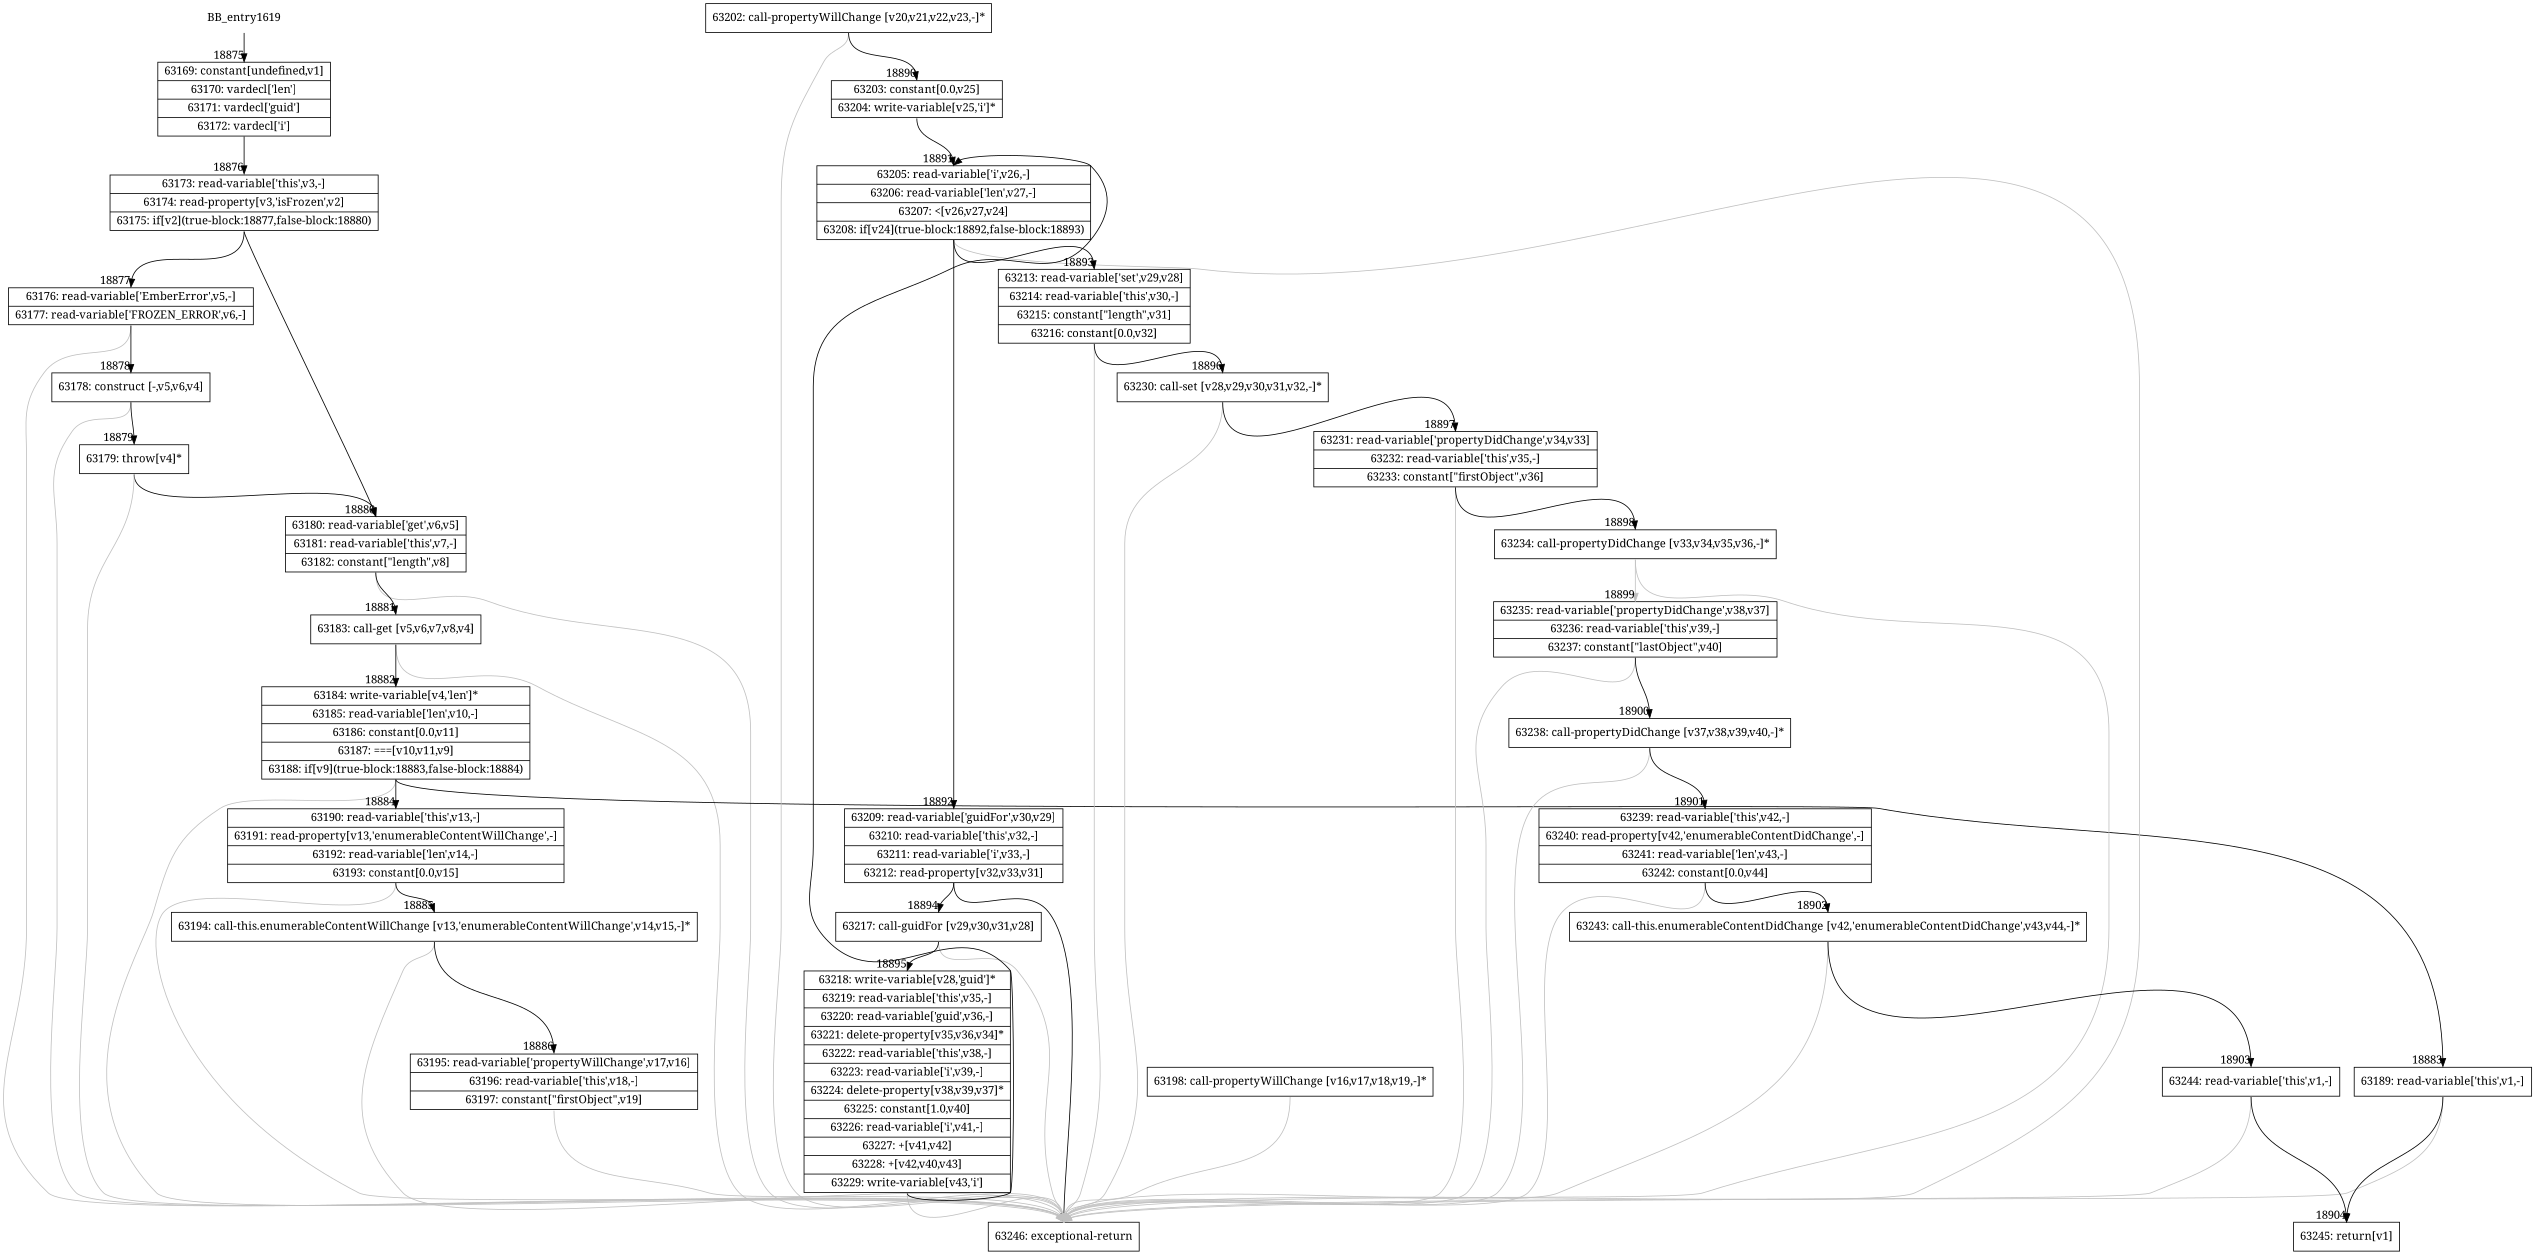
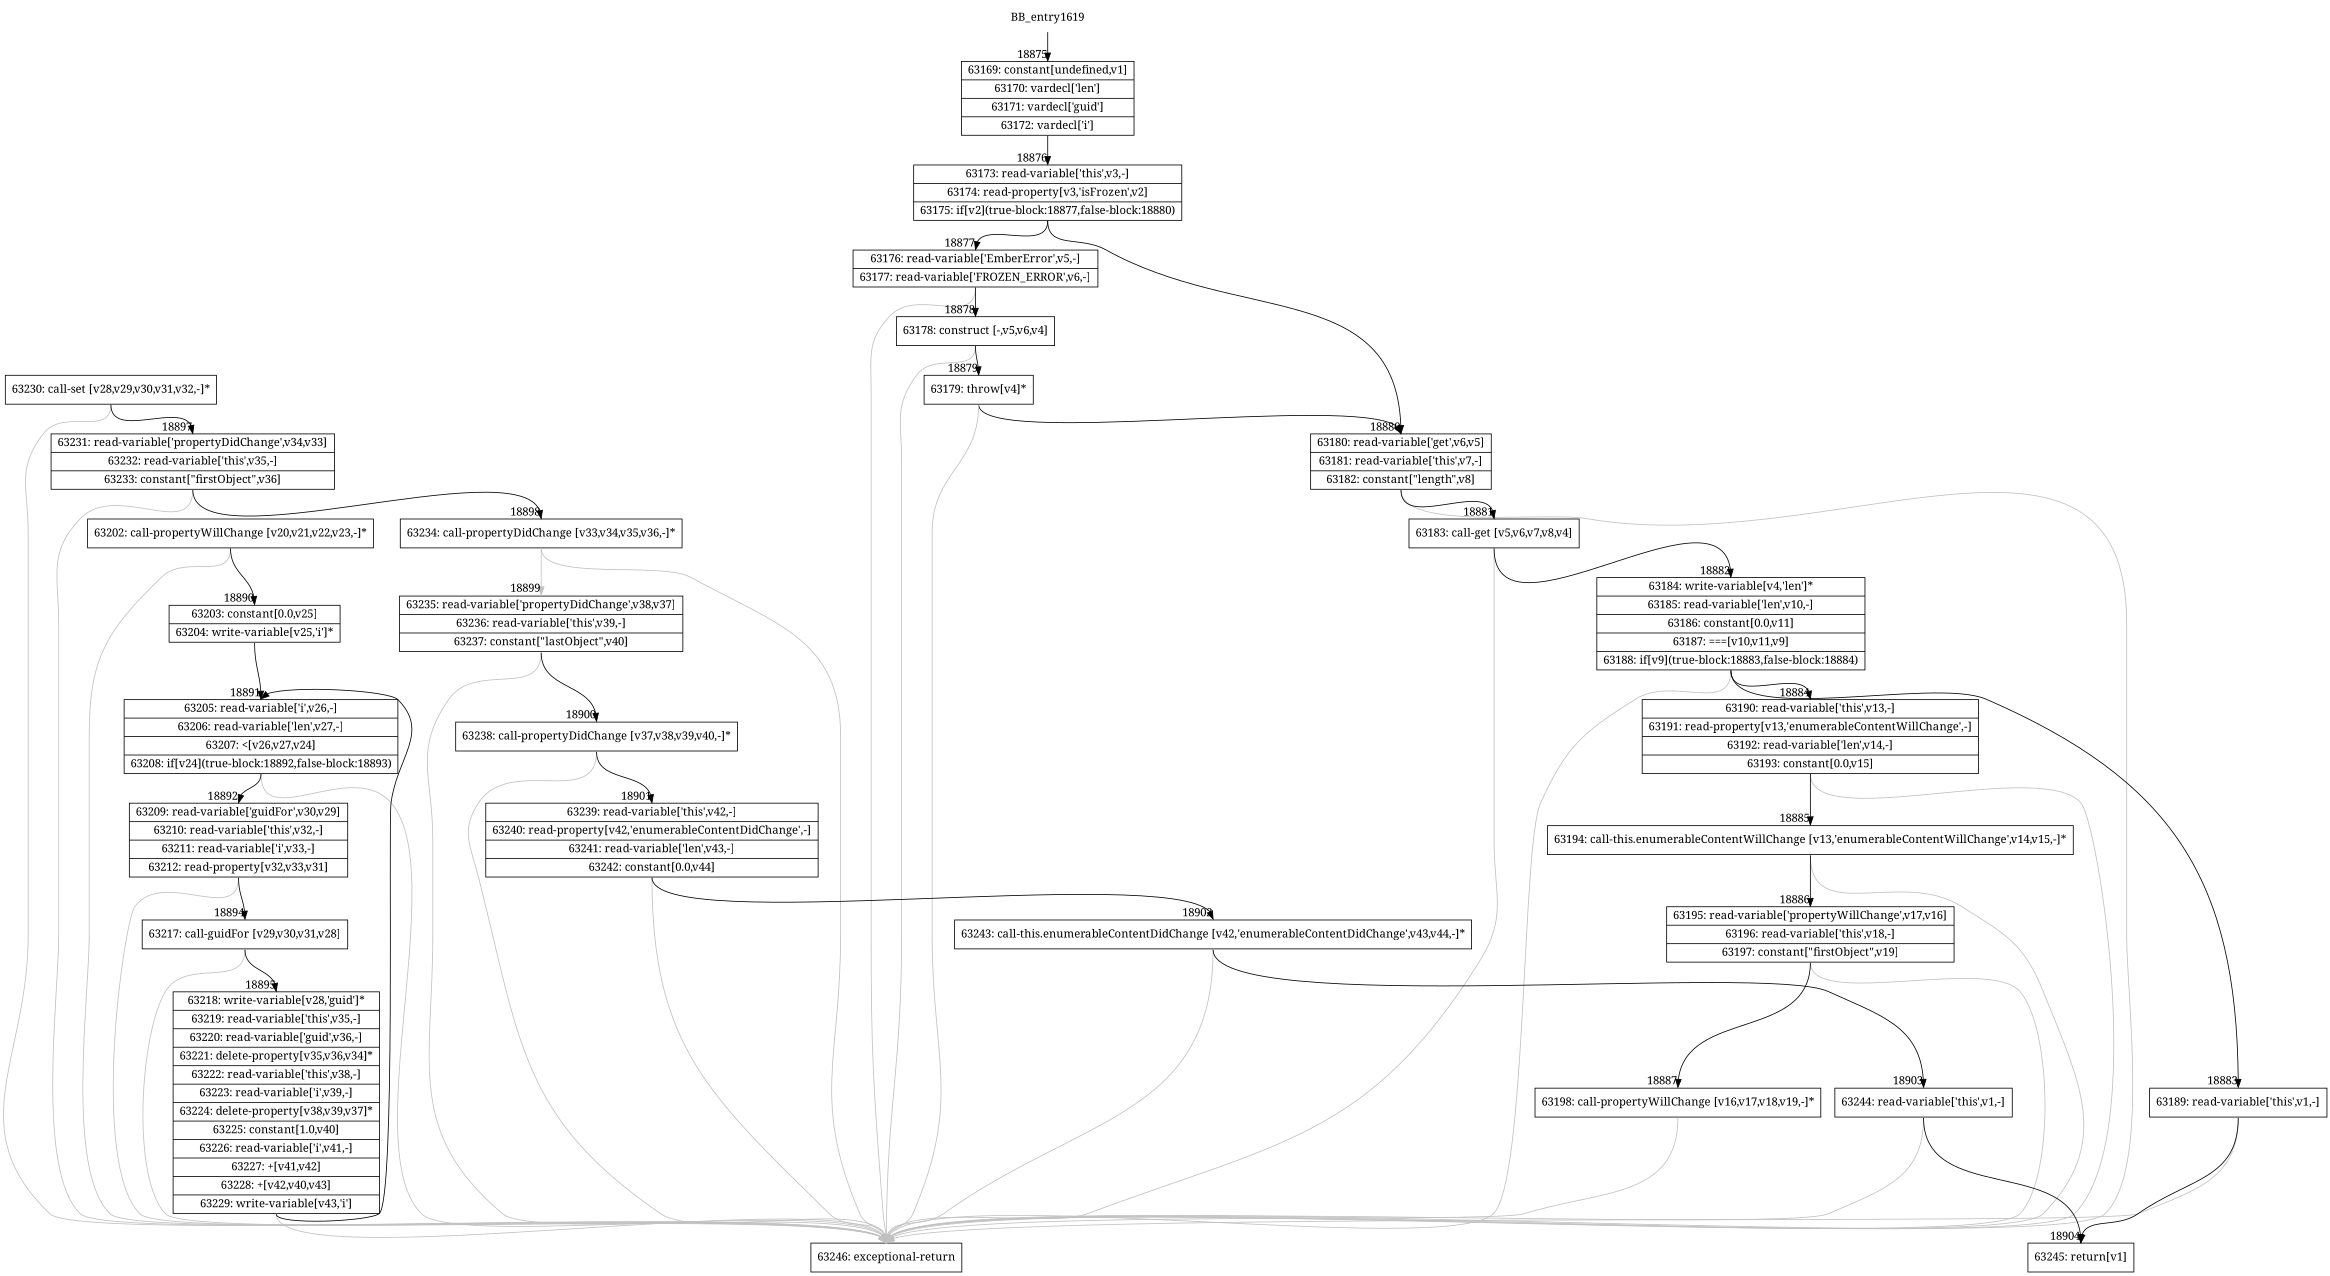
node "63213: read-variable['set',v29,v28]": removed
edge "63209: read-variable['guidFor',v30,v29]" -> "63246: exceptional-return": color black -> gray
edge "63195: read-variable['propertyWillChange',v17,v16]" -> "63198: call-propertyWillChange [v16,v17,v18,v19,-]*": added
